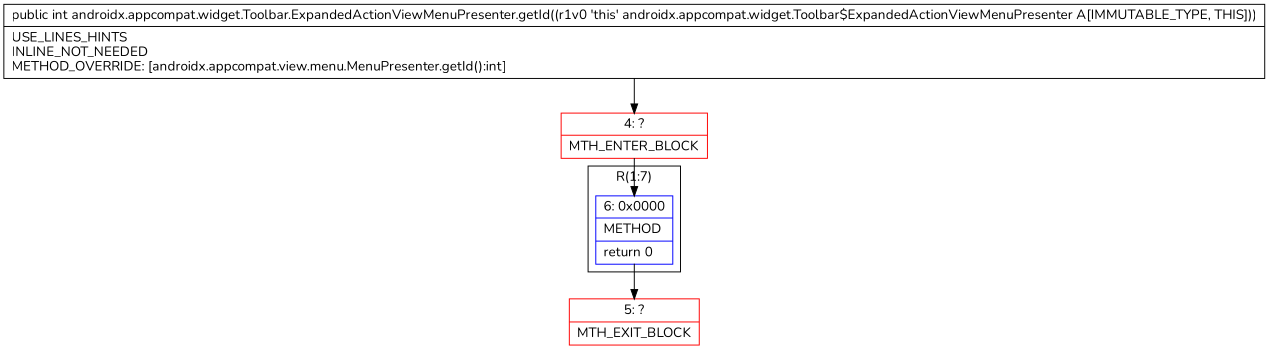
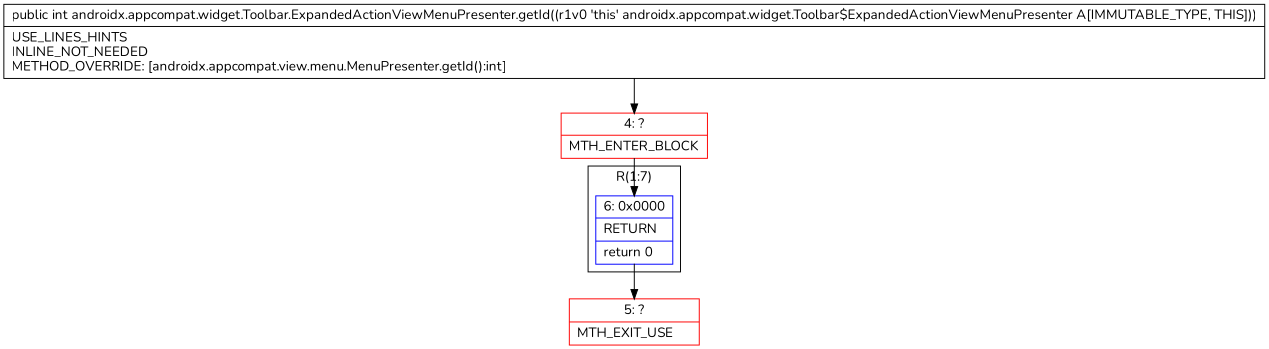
node "6: 0x0000": text "METHOD" -> "RETURN"
node "5: ?": text "MTH_EXIT_BLOCK" -> "MTH_EXIT_USE"
